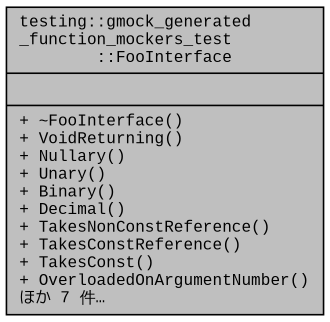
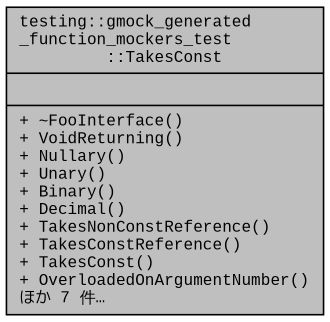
node "testing::gmock_generated": text "::FooInterface" -> "::TakesConst"
